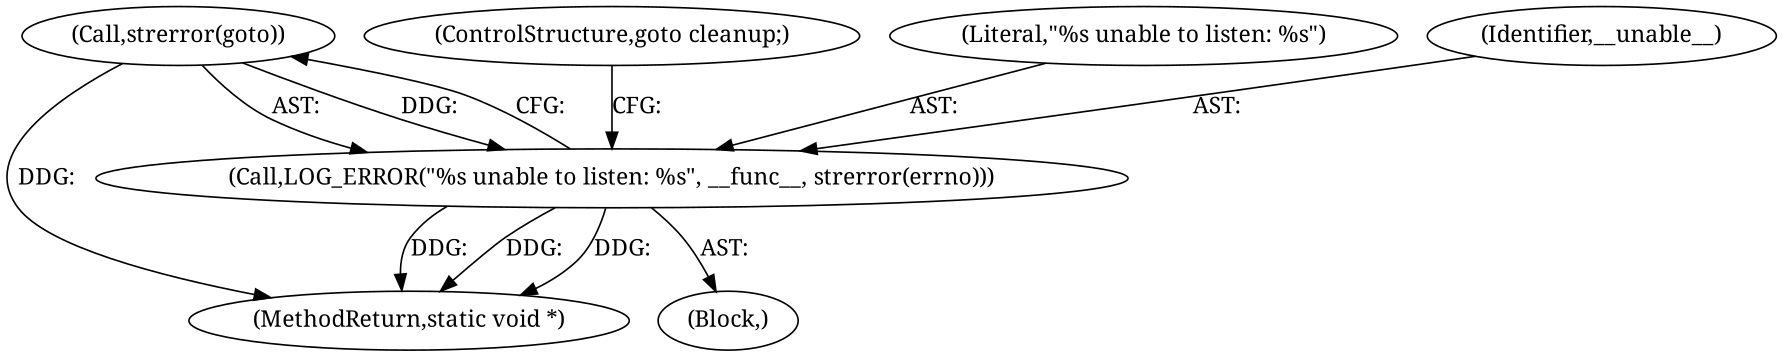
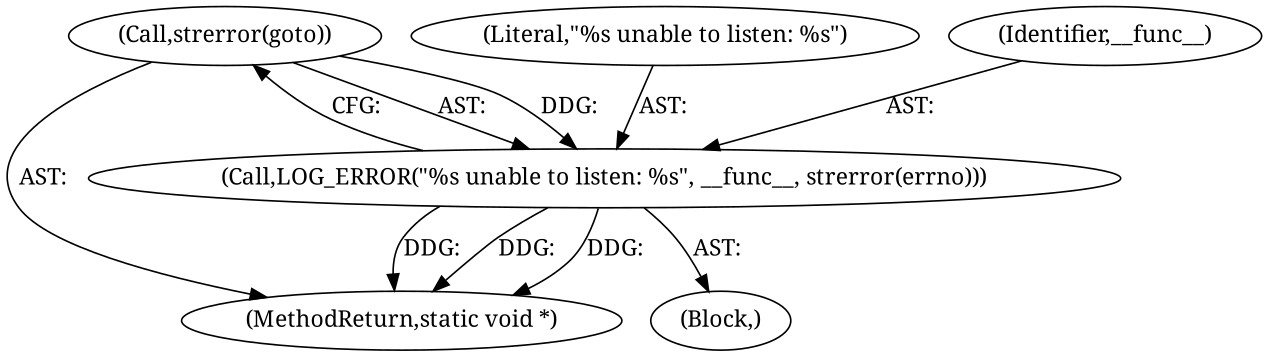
node "(ControlStructure,goto cleanup;)": removed
node "(Identifier,__unable__)": label "(Identifier,__unable__)" -> "(Identifier,__func__)"
edge "(Call,strerror(goto))" -> "(MethodReturn,static void *)": label "DDG: " -> "AST: "
